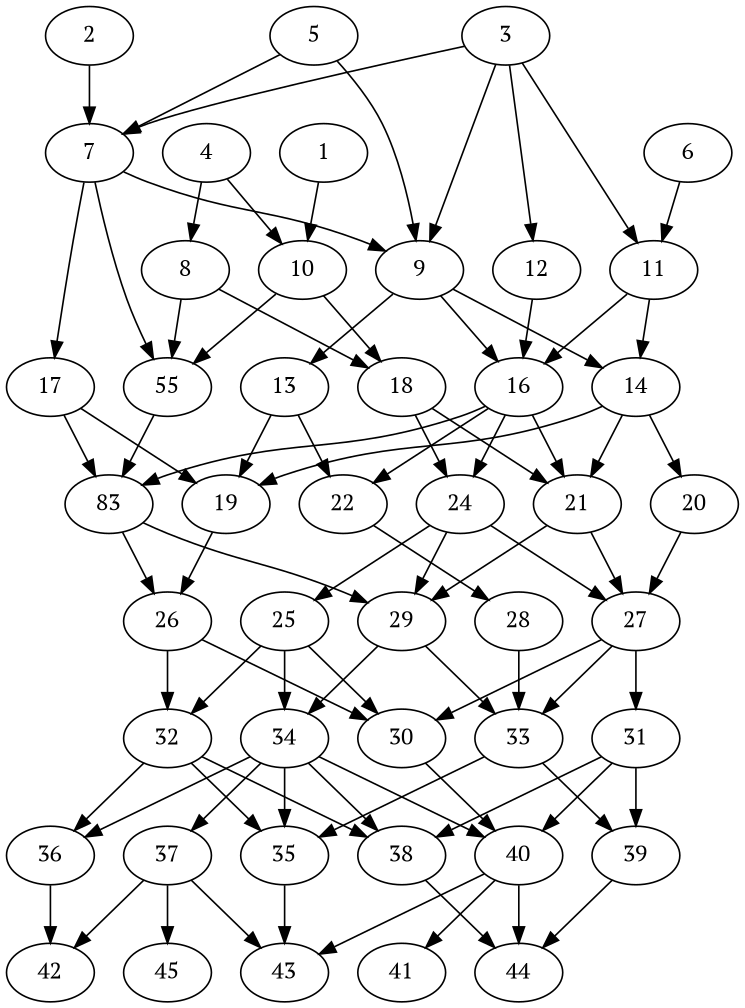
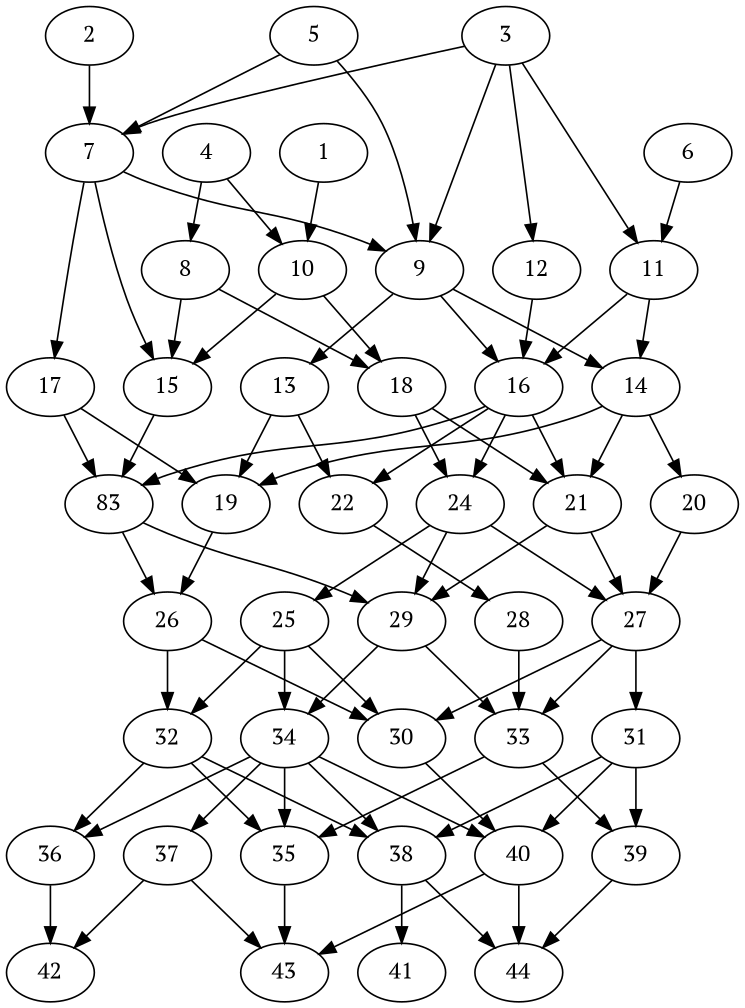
node "55": label "55" -> "15"
edge "40" -> "41": now "38" -> "41"
node "45": removed
